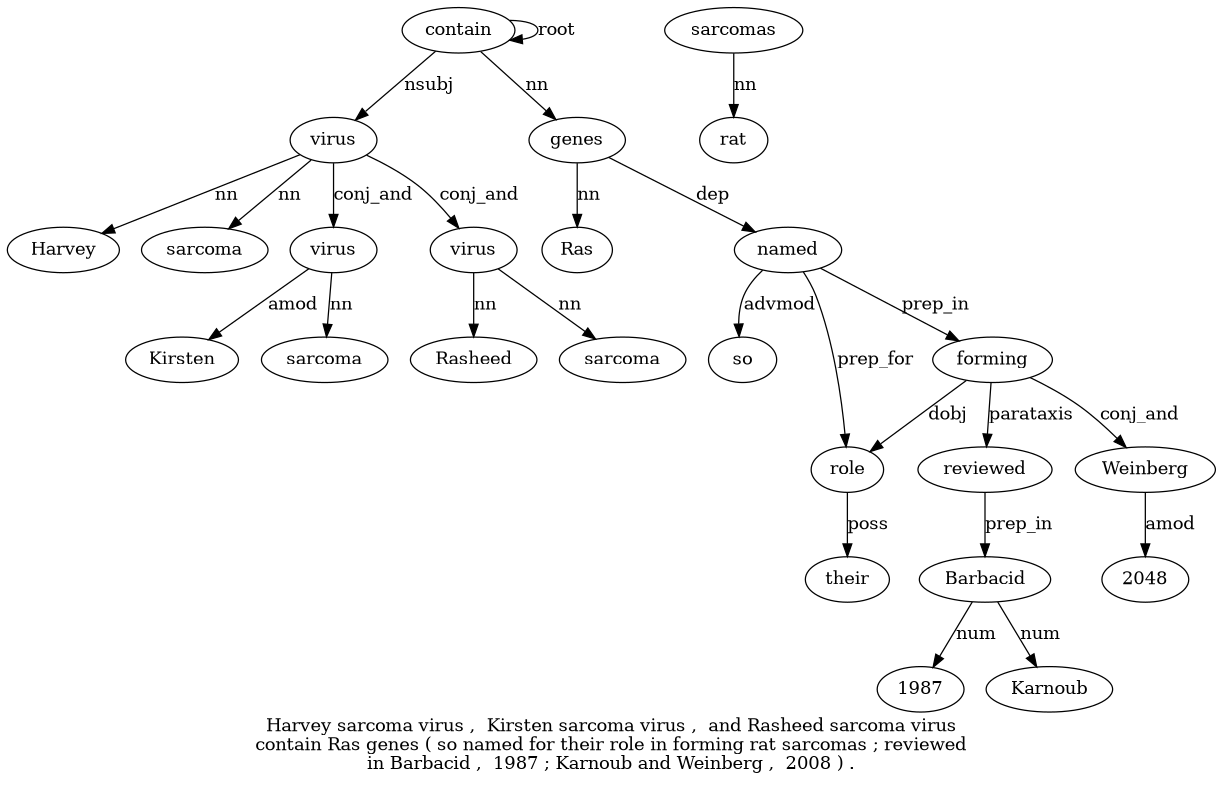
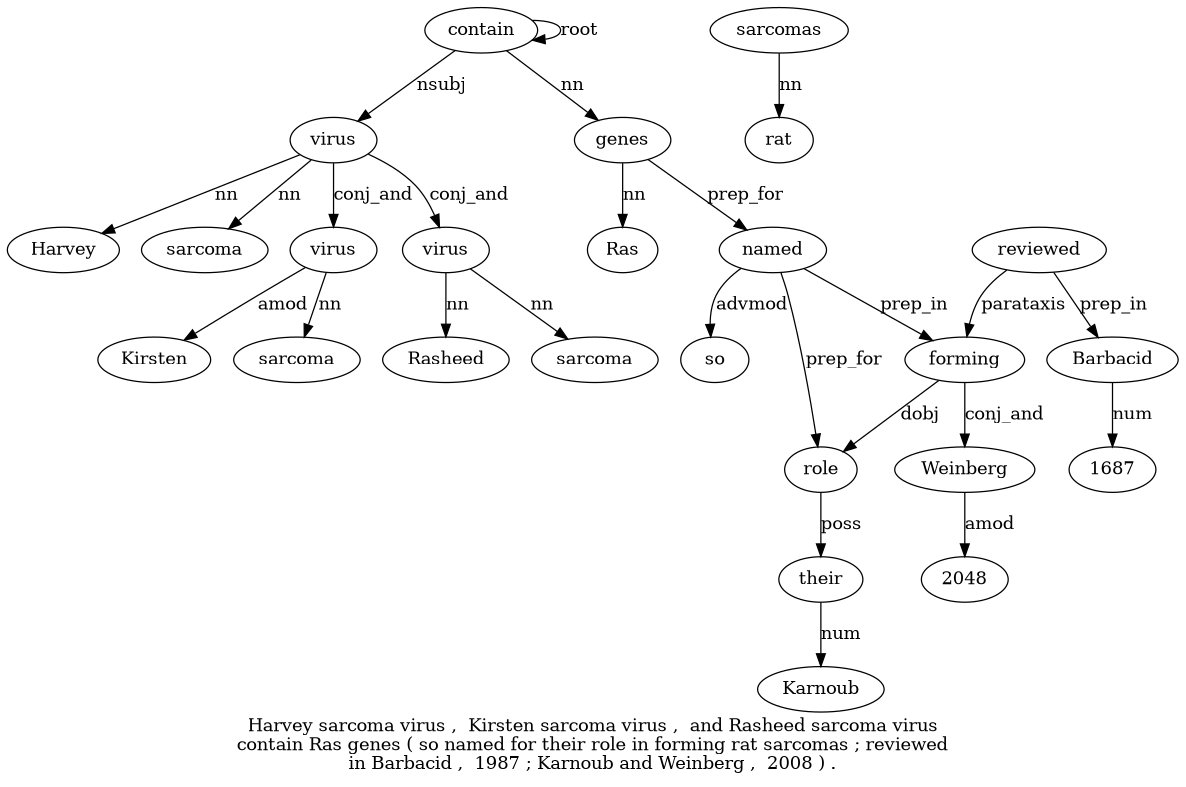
edge "genes" -> "named": label "dep" -> "prep_for"
edge "forming" -> "reviewed": reversed
edge "Barbacid" -> "Karnoub": now "their" -> "Karnoub"
node "1987": label "1987" -> "1687"
